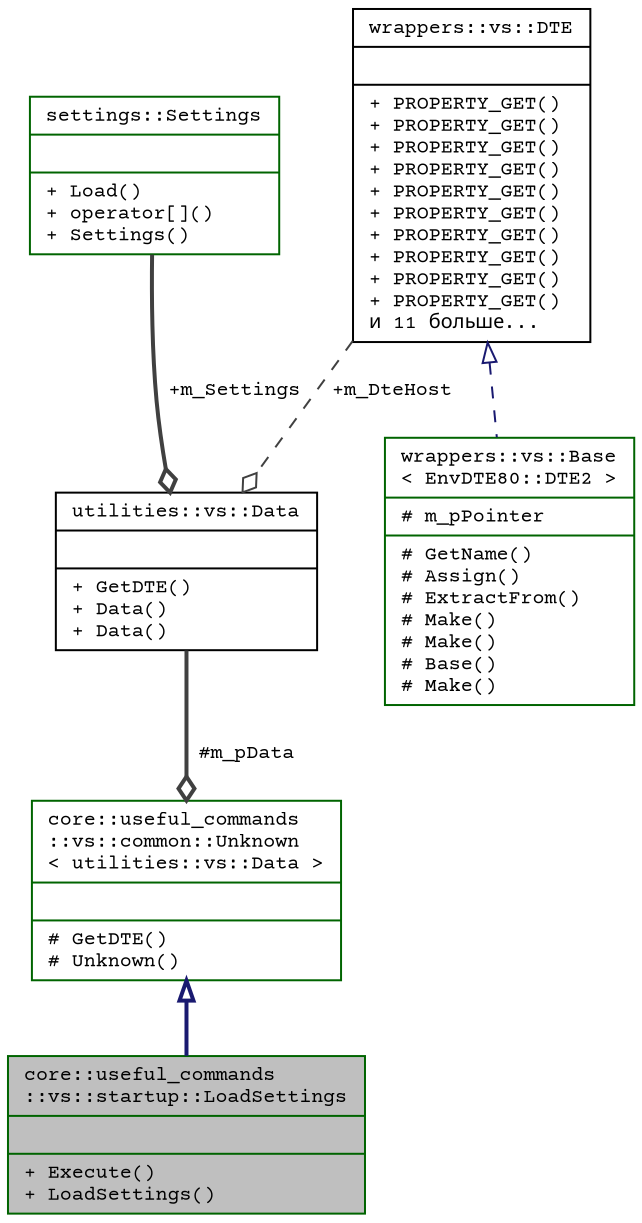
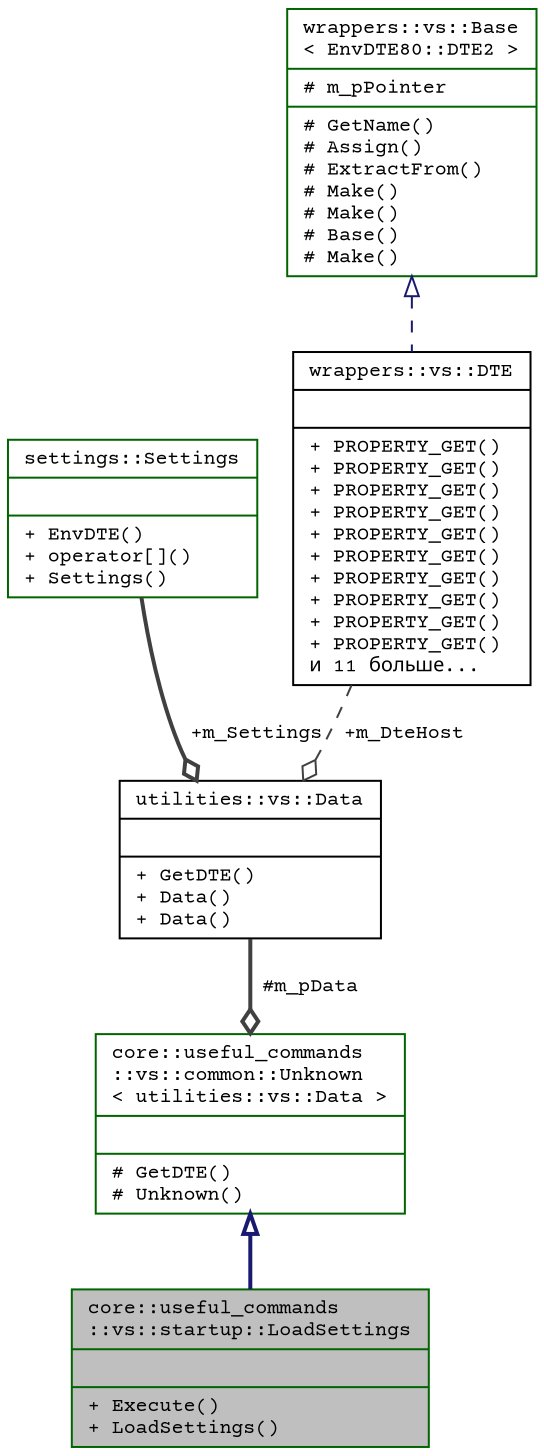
node "settings::Settings": text "+ Load()" -> "+ EnvDTE()"
edge "wrappers::vs::Base" -> "wrappers::vs::DTE": reversed
